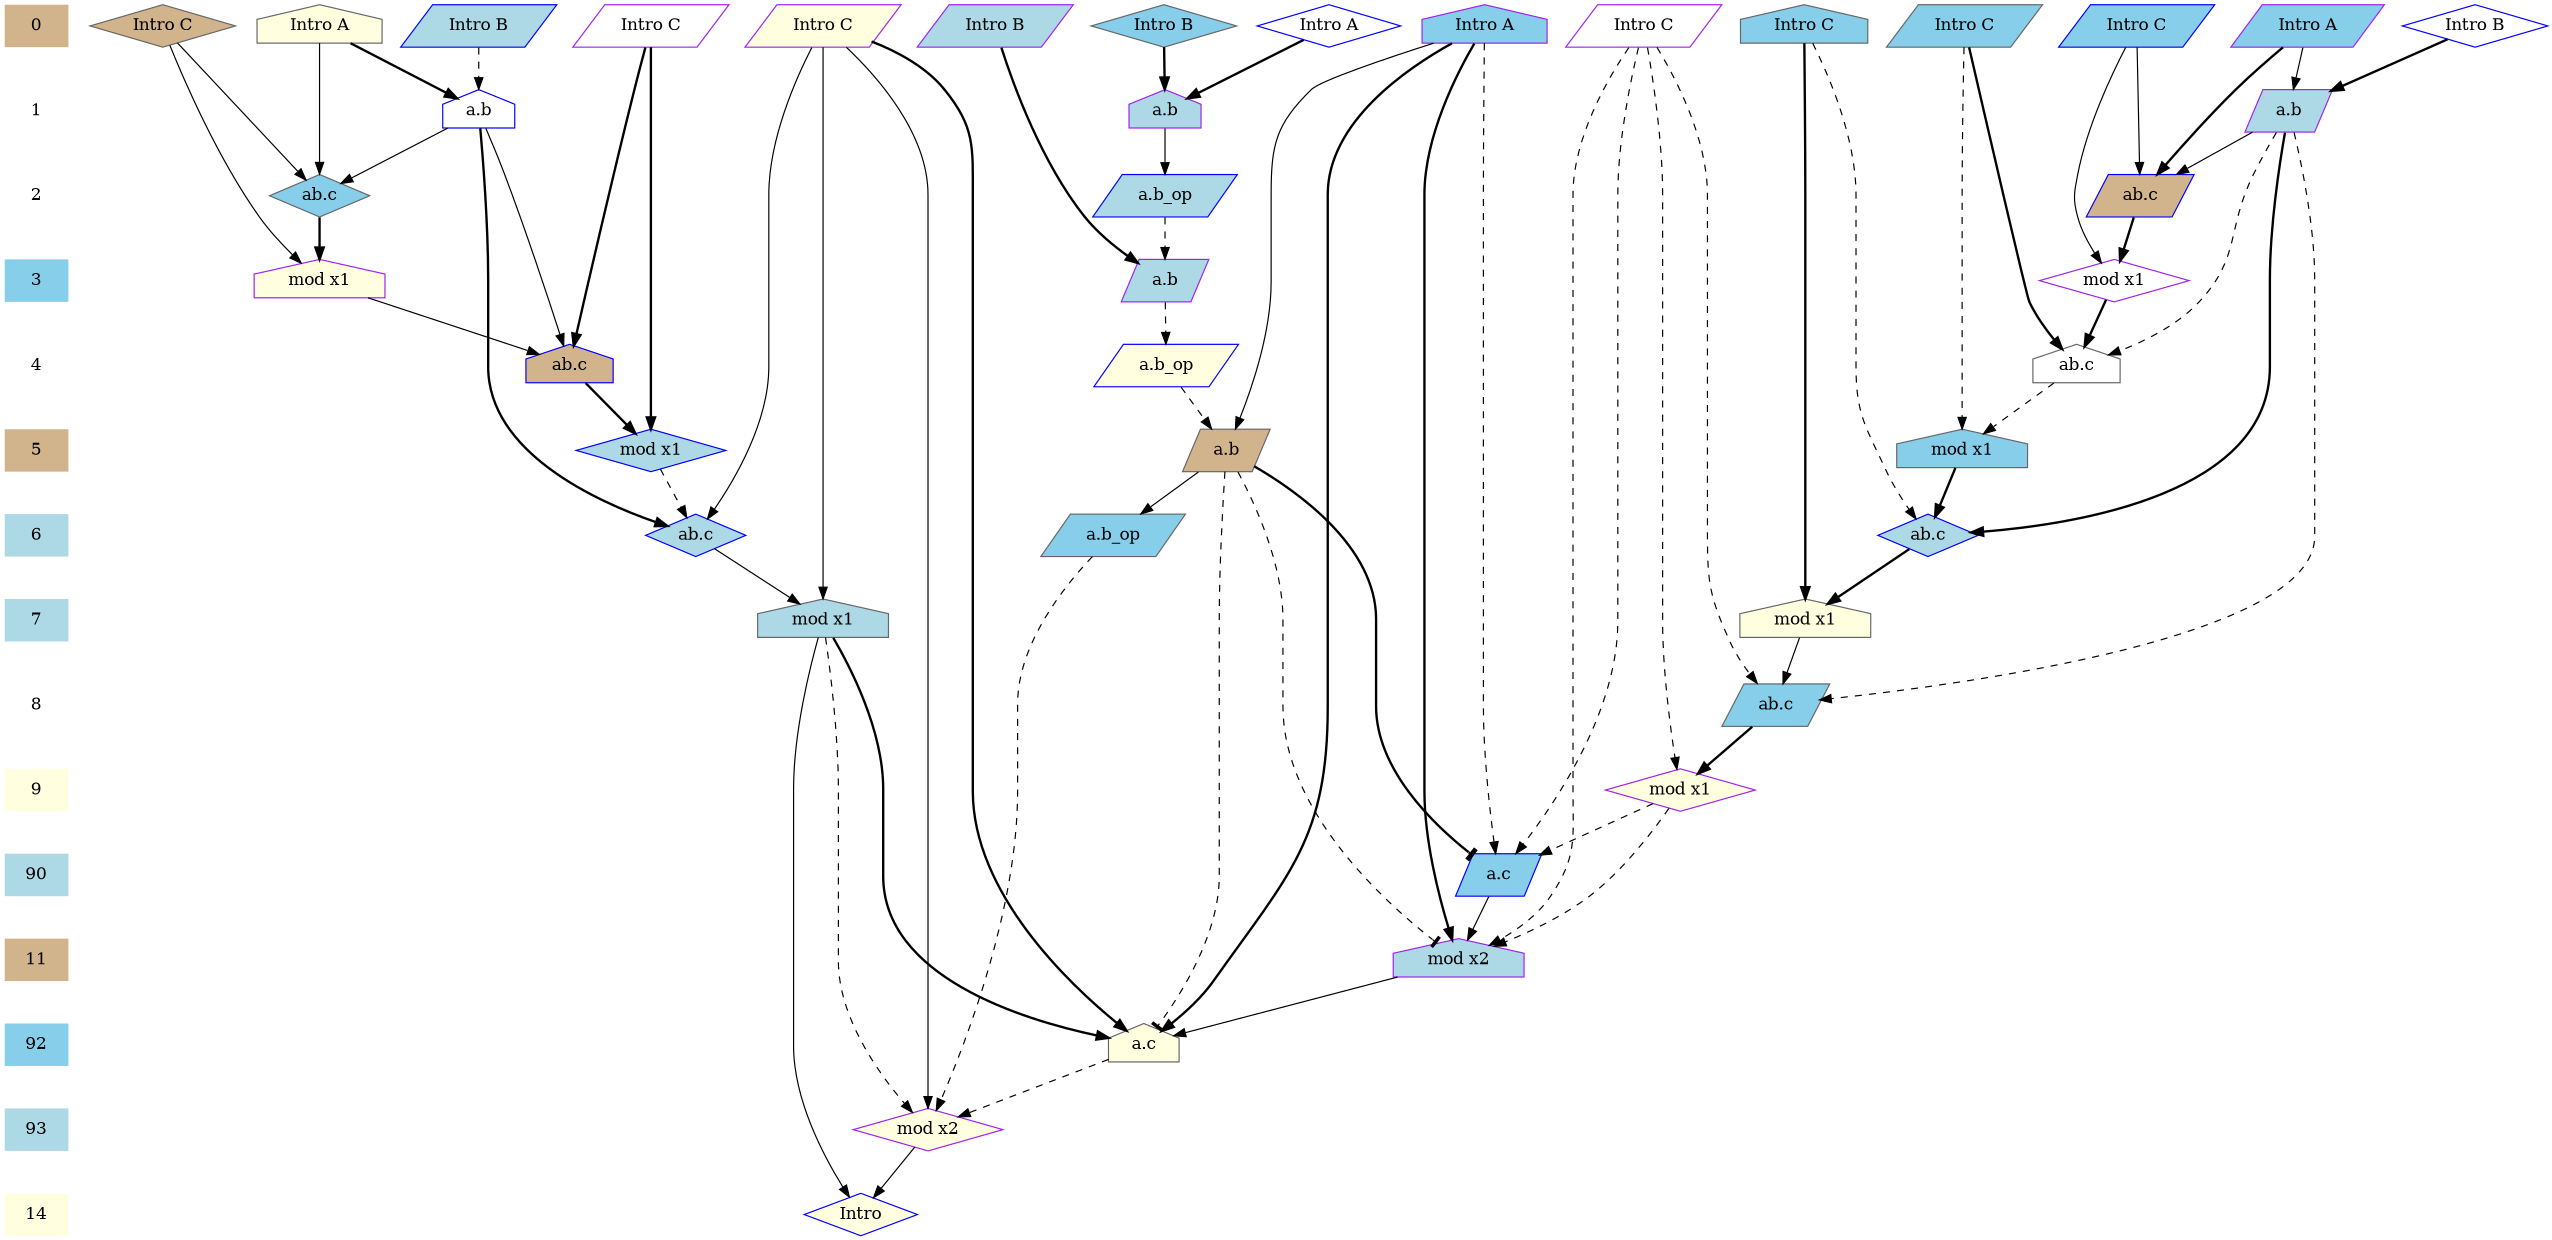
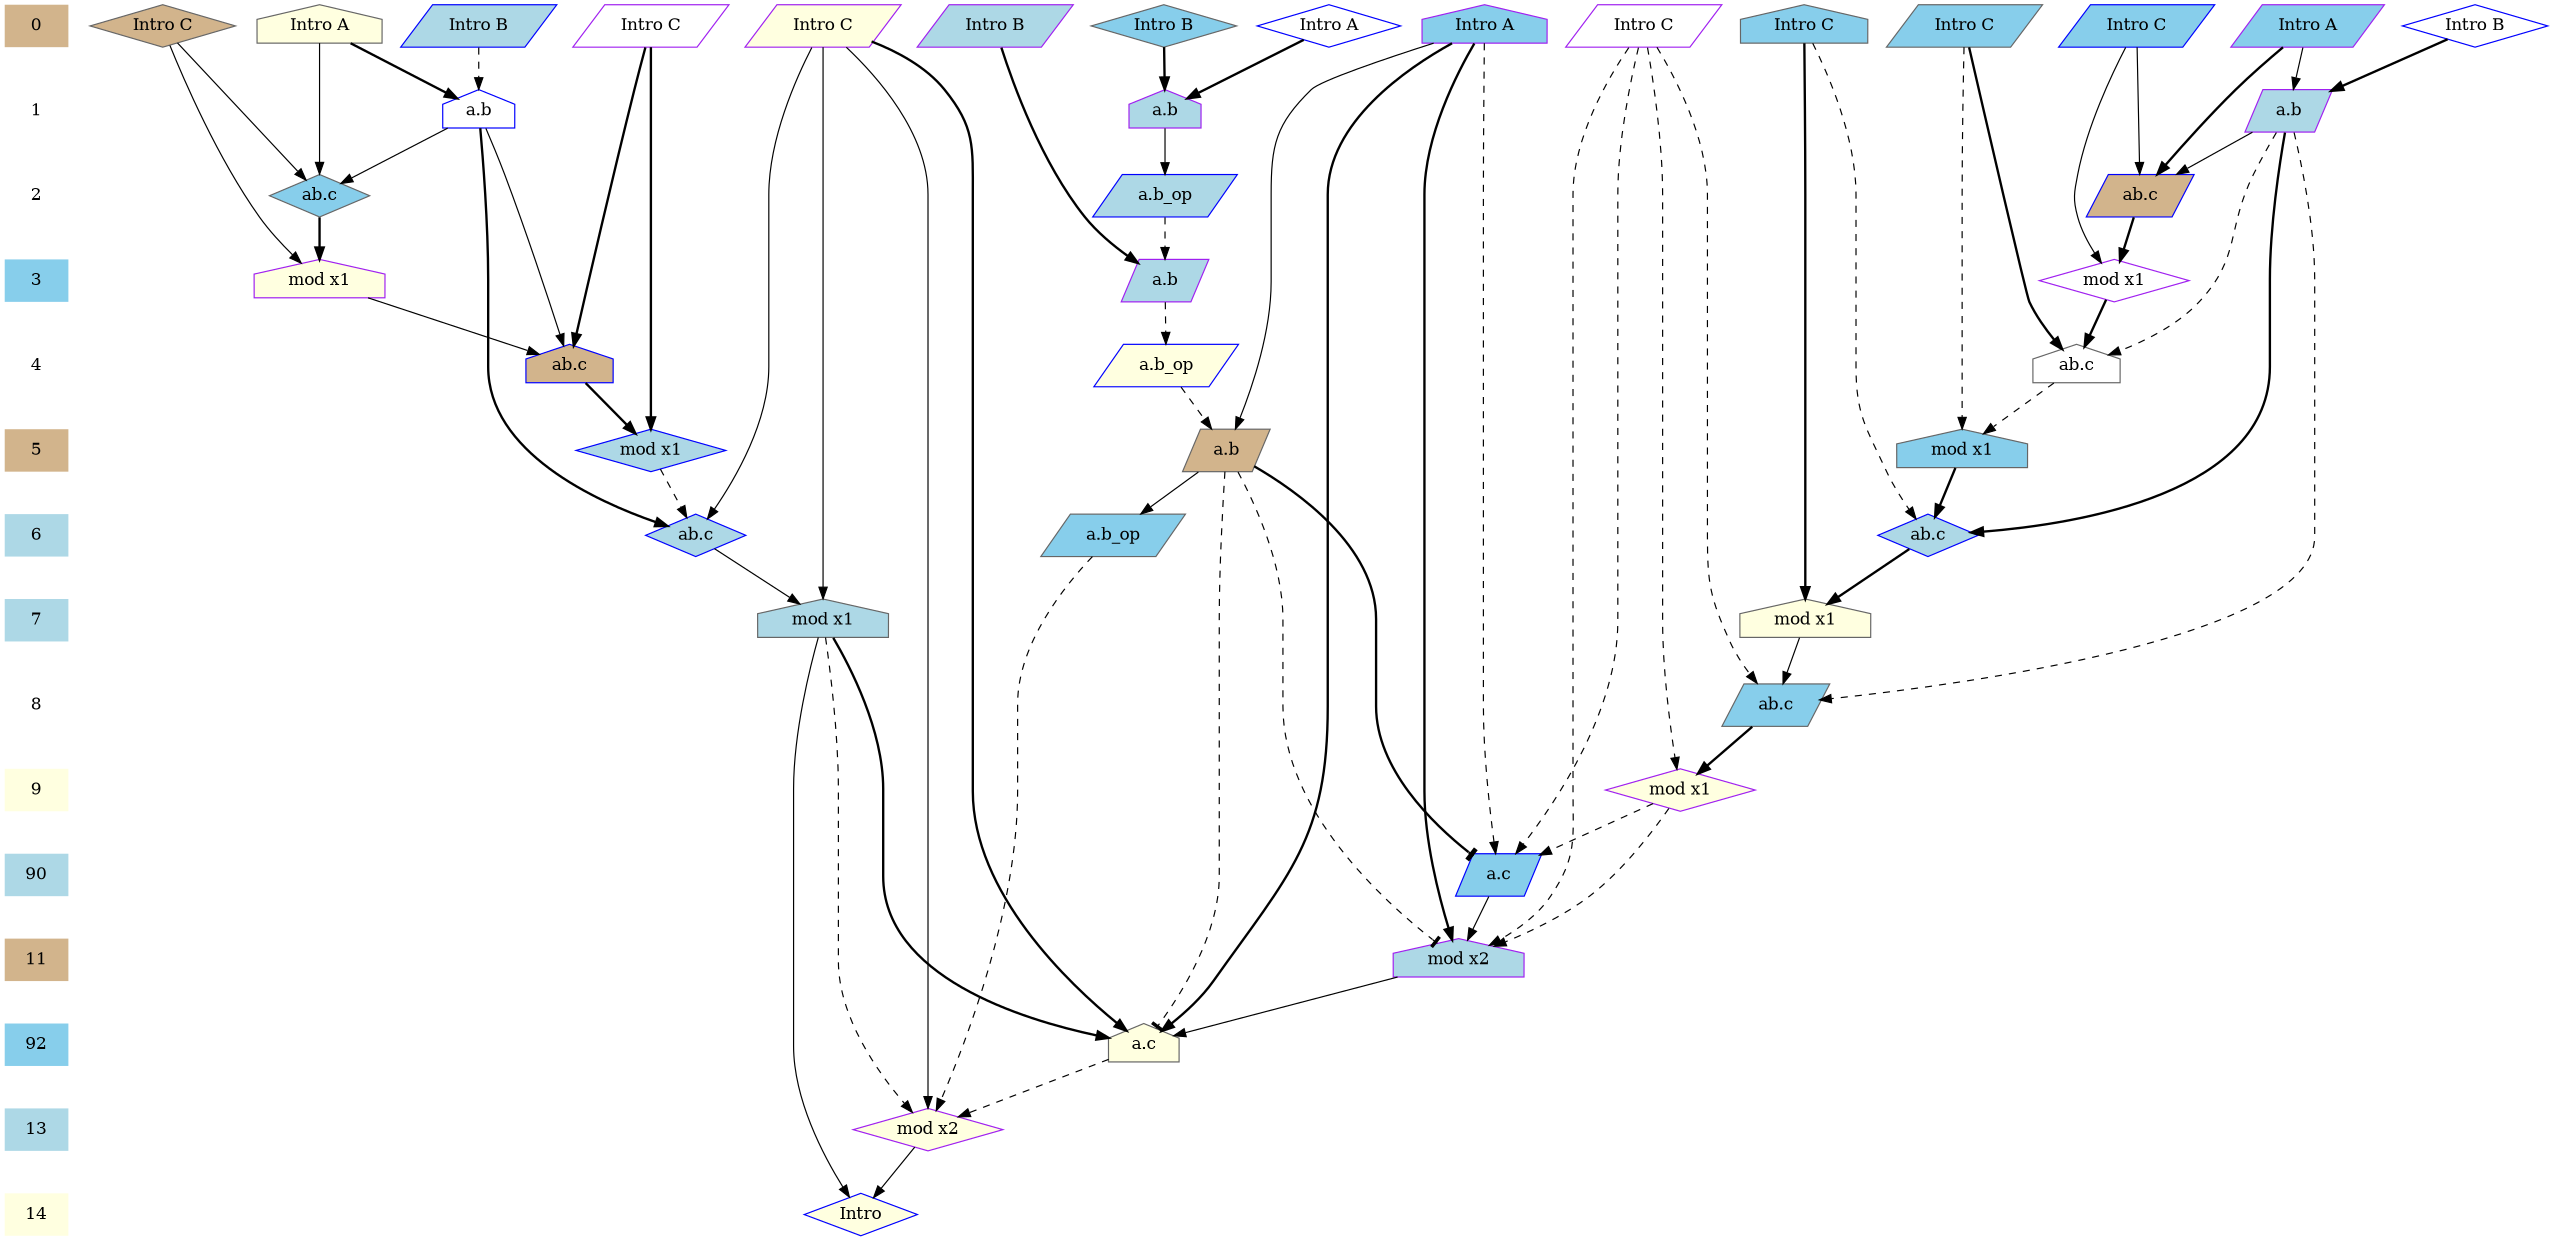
node "93": label "93" -> "13"
